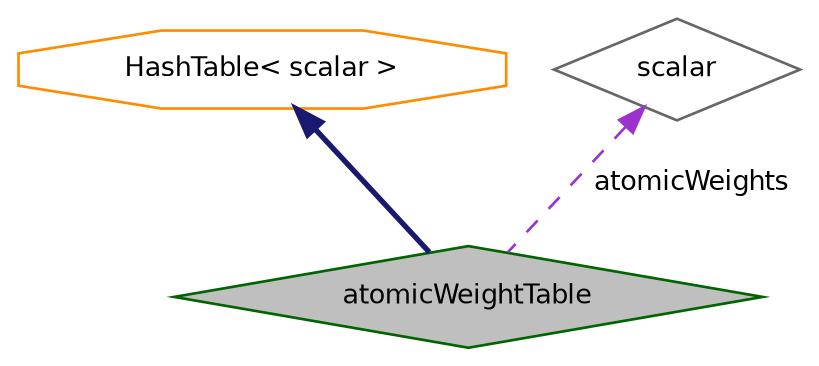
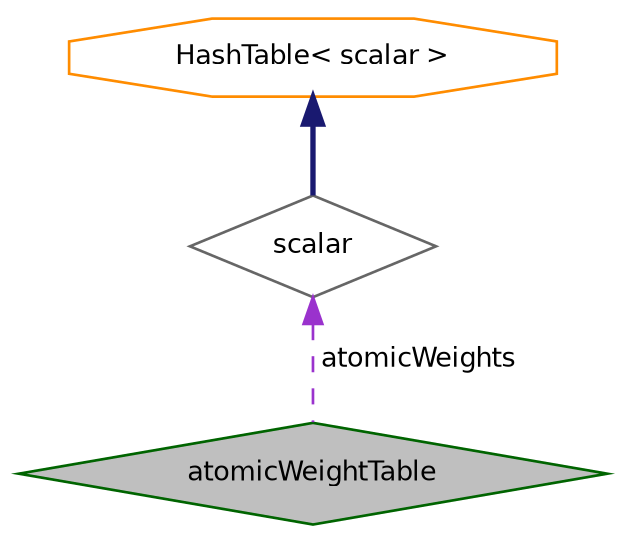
edge "atomicWeightTable" -> "HashTable< scalar >": now "scalar" -> "HashTable< scalar >"
